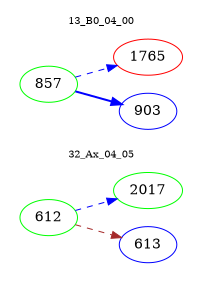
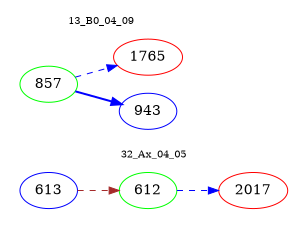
cluster "13_B0_04_00": label "13_B0_04_00" -> "13_B0_04_09"
node "903": label "903" -> "943"
node "2017": color green -> red
edge "612" -> "613": reversed
